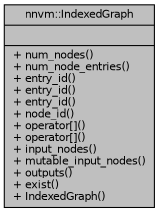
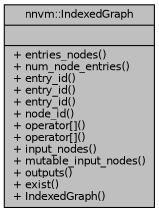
node "nnvm::IndexedGraph": text "+ num_nodes()" -> "+ entries_nodes()"
